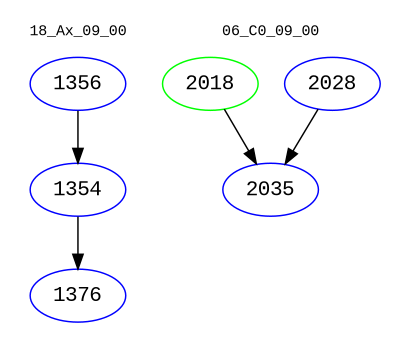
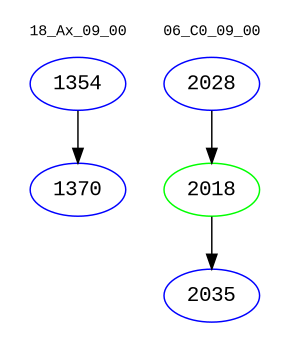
node "1356": removed
edge "2028" -> "2035": now "2028" -> "2018"
node "1376": label "1376" -> "1370"
